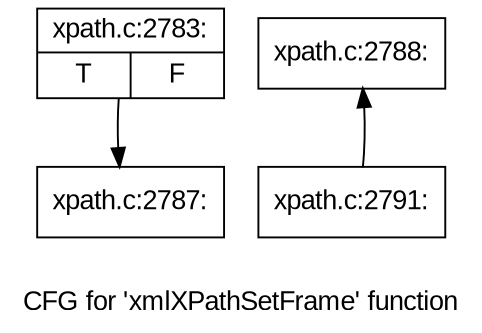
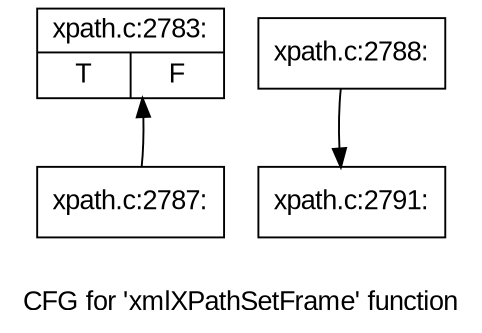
edge "xpath.c:2783:" -> "xpath.c:2787:": reversed
edge "xpath.c:2791:" -> "xpath.c:2788:": reversed
